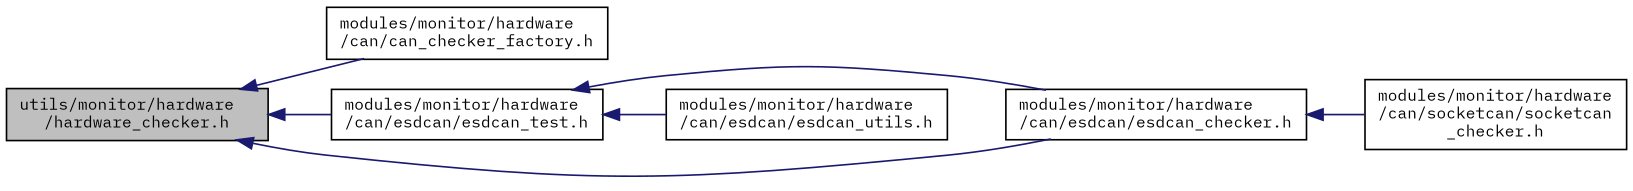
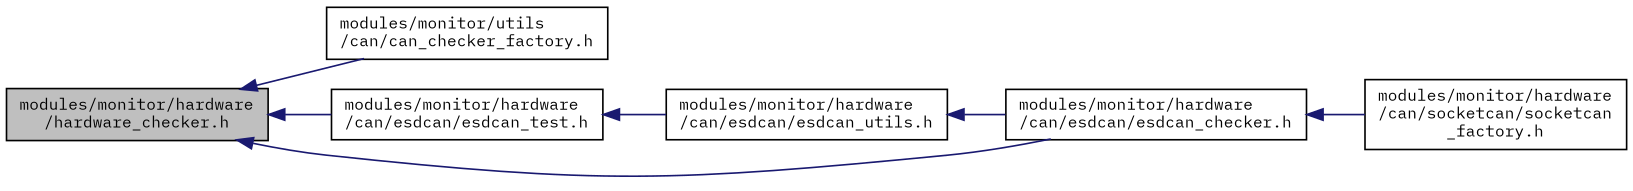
node "modules/monitor/hardware /can/can_checker_factory.h": label "modules/monitor/hardware /can/can_checker_factory.h" -> "modules/monitor/utils /can/can_checker_factory.h"
edge "modules/monitor/hardware /can/esdcan/esdcan_checker.h" -> "modules/monitor/hardware /can/esdcan/esdcan_test.h": now "modules/monitor/hardware /can/esdcan/esdcan_checker.h" -> "modules/monitor/hardware /can/esdcan/esdcan_utils.h"
node "utils/monitor/hardware /hardware_checker.h": label "utils/monitor/hardware /hardware_checker.h" -> "modules/monitor/hardware /hardware_checker.h"
node "modules/monitor/hardware /can/socketcan/socketcan _checker.h": label "modules/monitor/hardware /can/socketcan/socketcan _checker.h" -> "modules/monitor/hardware /can/socketcan/socketcan _factory.h"
